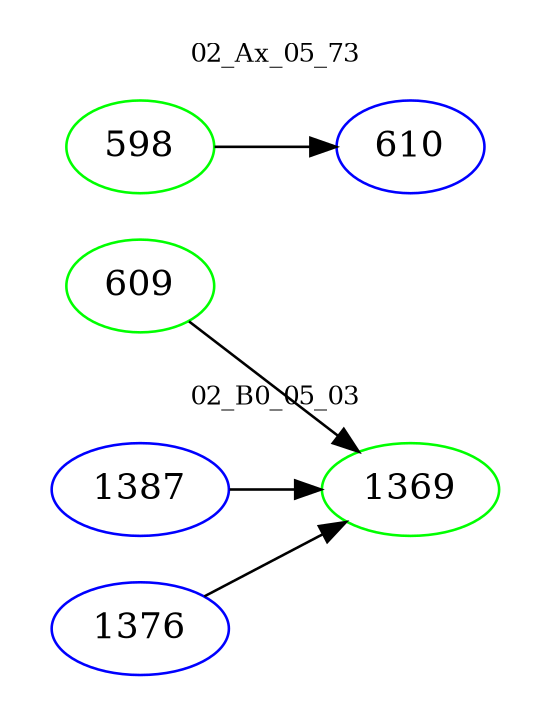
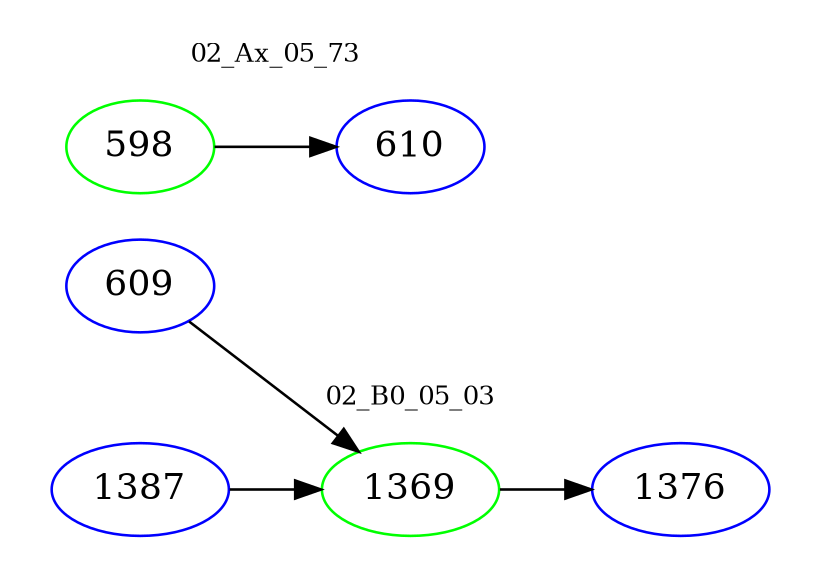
node "609": color green -> blue
edge "1376" -> "1369": reversed
